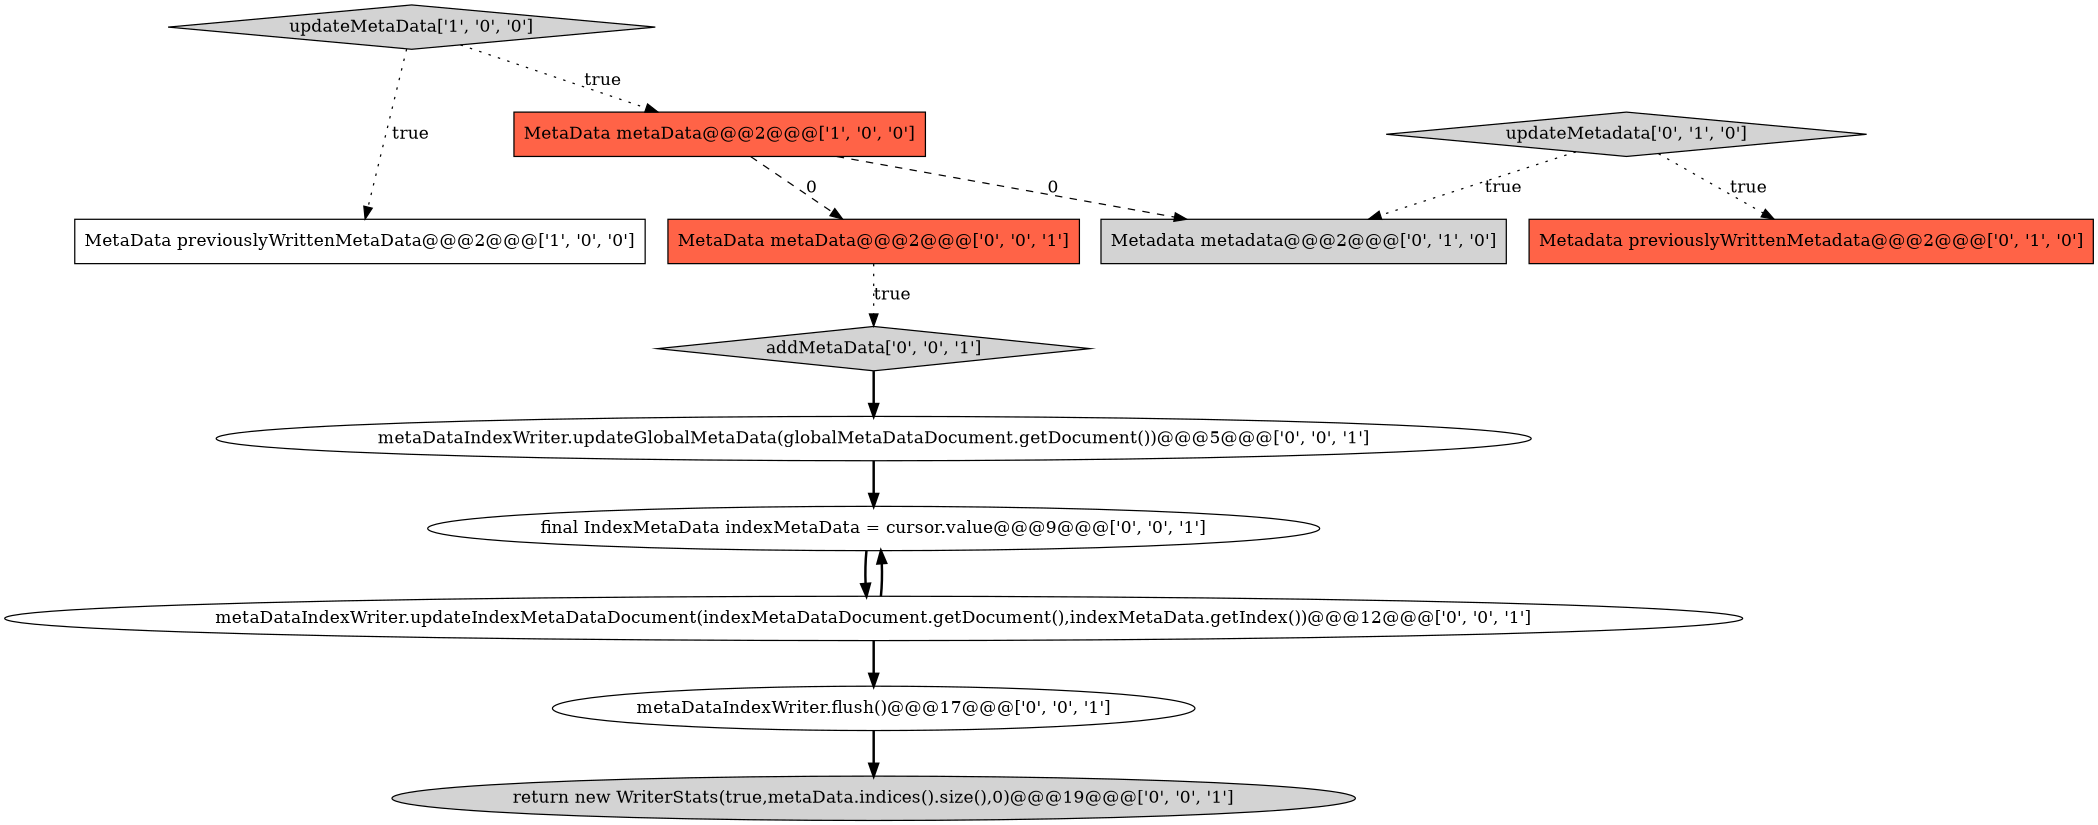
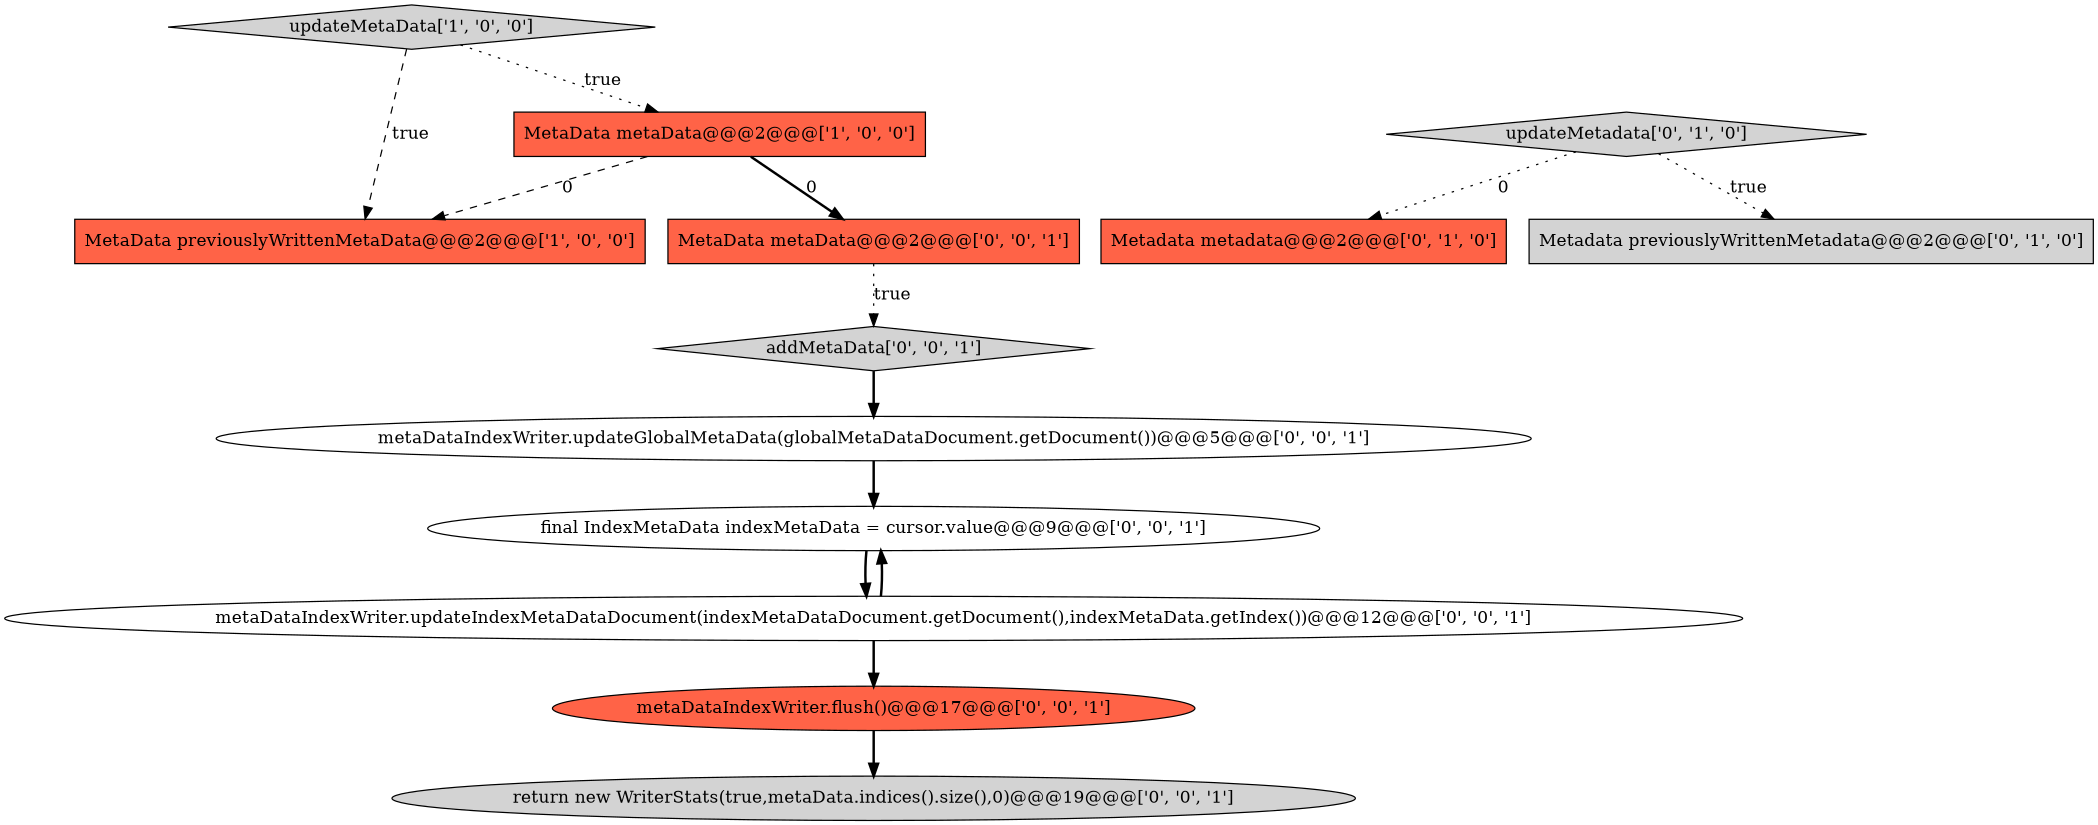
edge "updateMetaData['1', '0', '0']" -> "MetaData previouslyWrittenMetaData@@@2@@@['1', '0', '0']": style dotted -> dashed
edge "MetaData metaData@@@2@@@['1', '0', '0']" -> "MetaData metaData@@@2@@@['0', '0', '1']": style dashed -> bold
edge "MetaData metaData@@@2@@@['1', '0', '0']" -> "Metadata metadata@@@2@@@['0', '1', '0']": now "MetaData metaData@@@2@@@['1', '0', '0']" -> "MetaData previouslyWrittenMetaData@@@2@@@['1', '0', '0']"
edge "updateMetadata['0', '1', '0']" -> "Metadata metadata@@@2@@@['0', '1', '0']": label "true" -> "0"
node "MetaData previouslyWrittenMetaData@@@2@@@['1', '0', '0']": fillcolor white -> tomato
node "Metadata metadata@@@2@@@['0', '1', '0']": fillcolor lightgray -> tomato
node "Metadata previouslyWrittenMetadata@@@2@@@['0', '1', '0']": fillcolor tomato -> lightgray
node "metaDataIndexWriter.flush()@@@17@@@['0', '0', '1']": fillcolor white -> tomato
